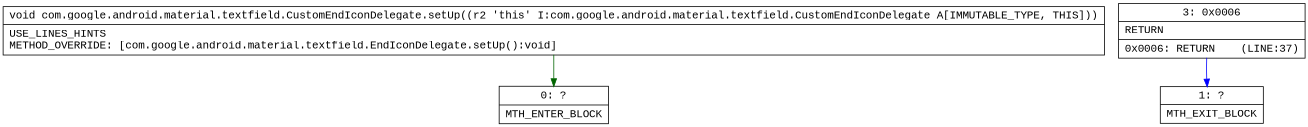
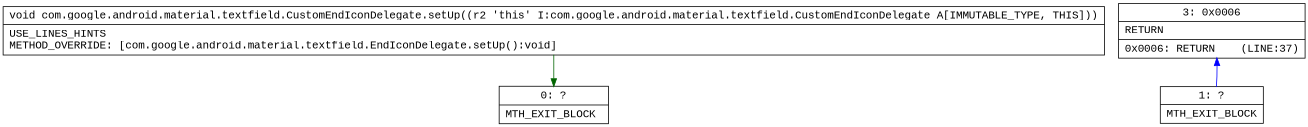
edge "3: 0x0006" -> "1: ?": reversed
node "0: ?": text "MTH_ENTER_BLOCK" -> "MTH_EXIT_BLOCK"
